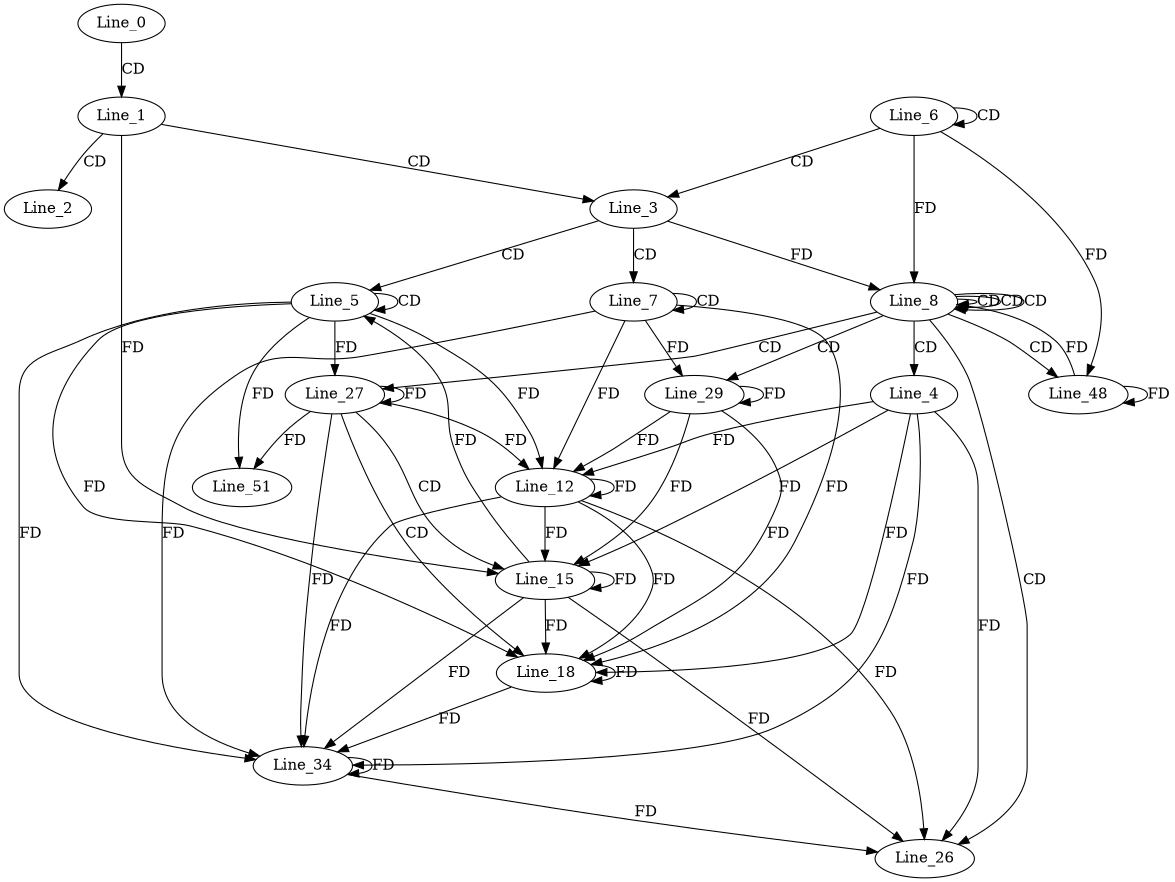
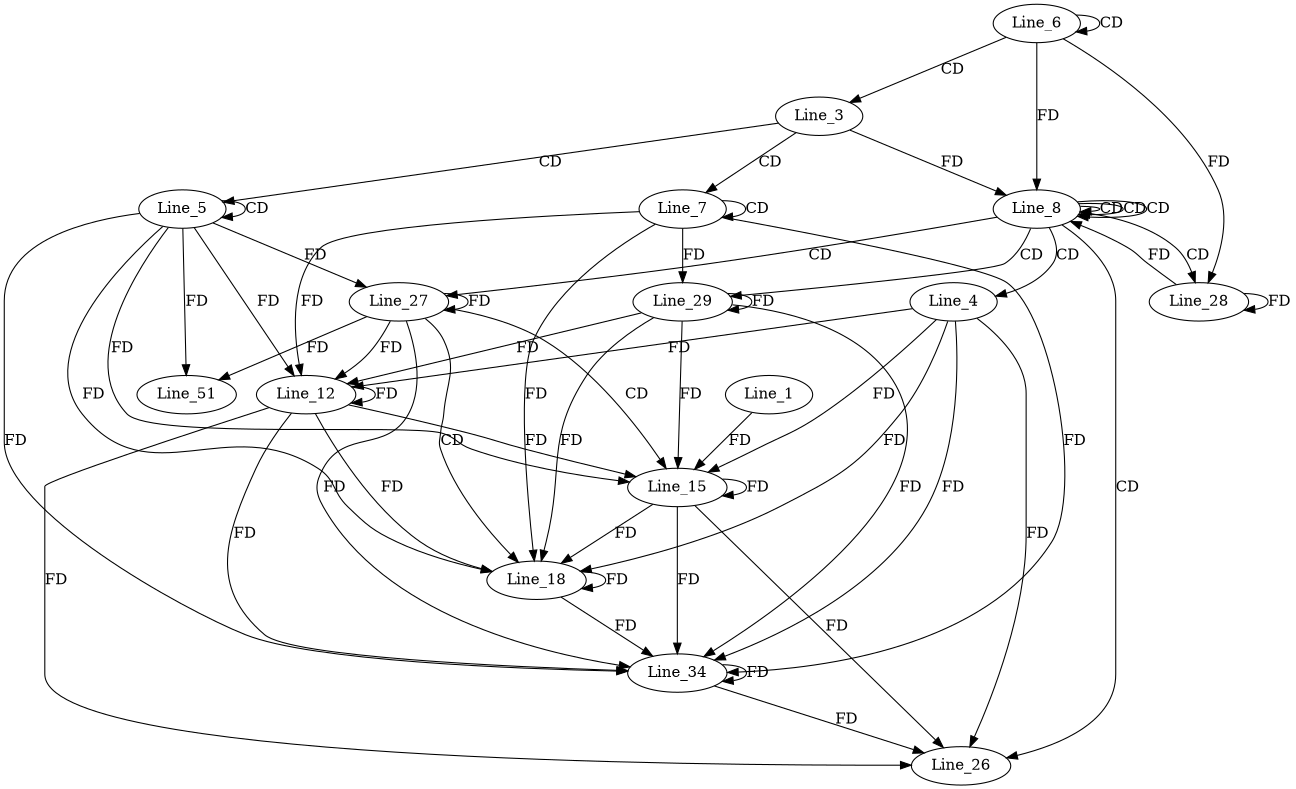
node "Line_0": removed
edge "Line_1" -> "Line_3": removed, label "CD"
node "Line_2": removed
node "Line_48": label "Line_48" -> "Line_28"
edge "Line_15" -> "Line_5": reversed
edge "Line_29" -> "Line_34": added, label "FD"
